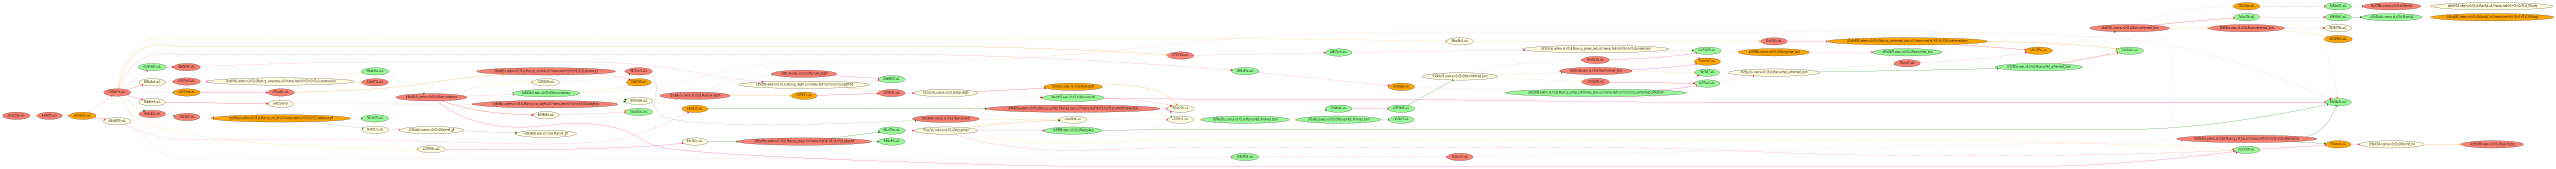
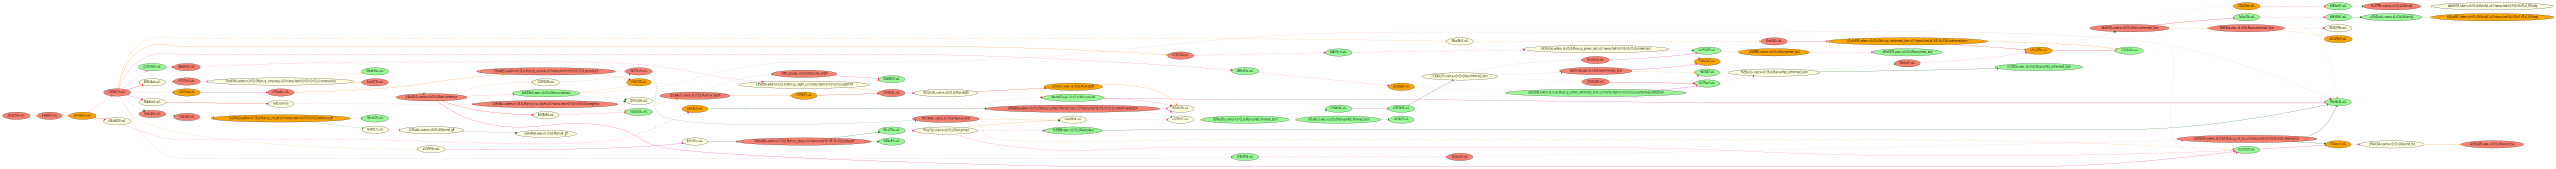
node "211b01ee-val-": label "211b01ee-val-" -> "211b08ee-val-"
edge "0752f65e-exec-n1.r01.s1.Main.sorted_untrimmed_bam" -> "0262604d-val-": now "ad5a7856-val-" -> "0262604d-val-"
